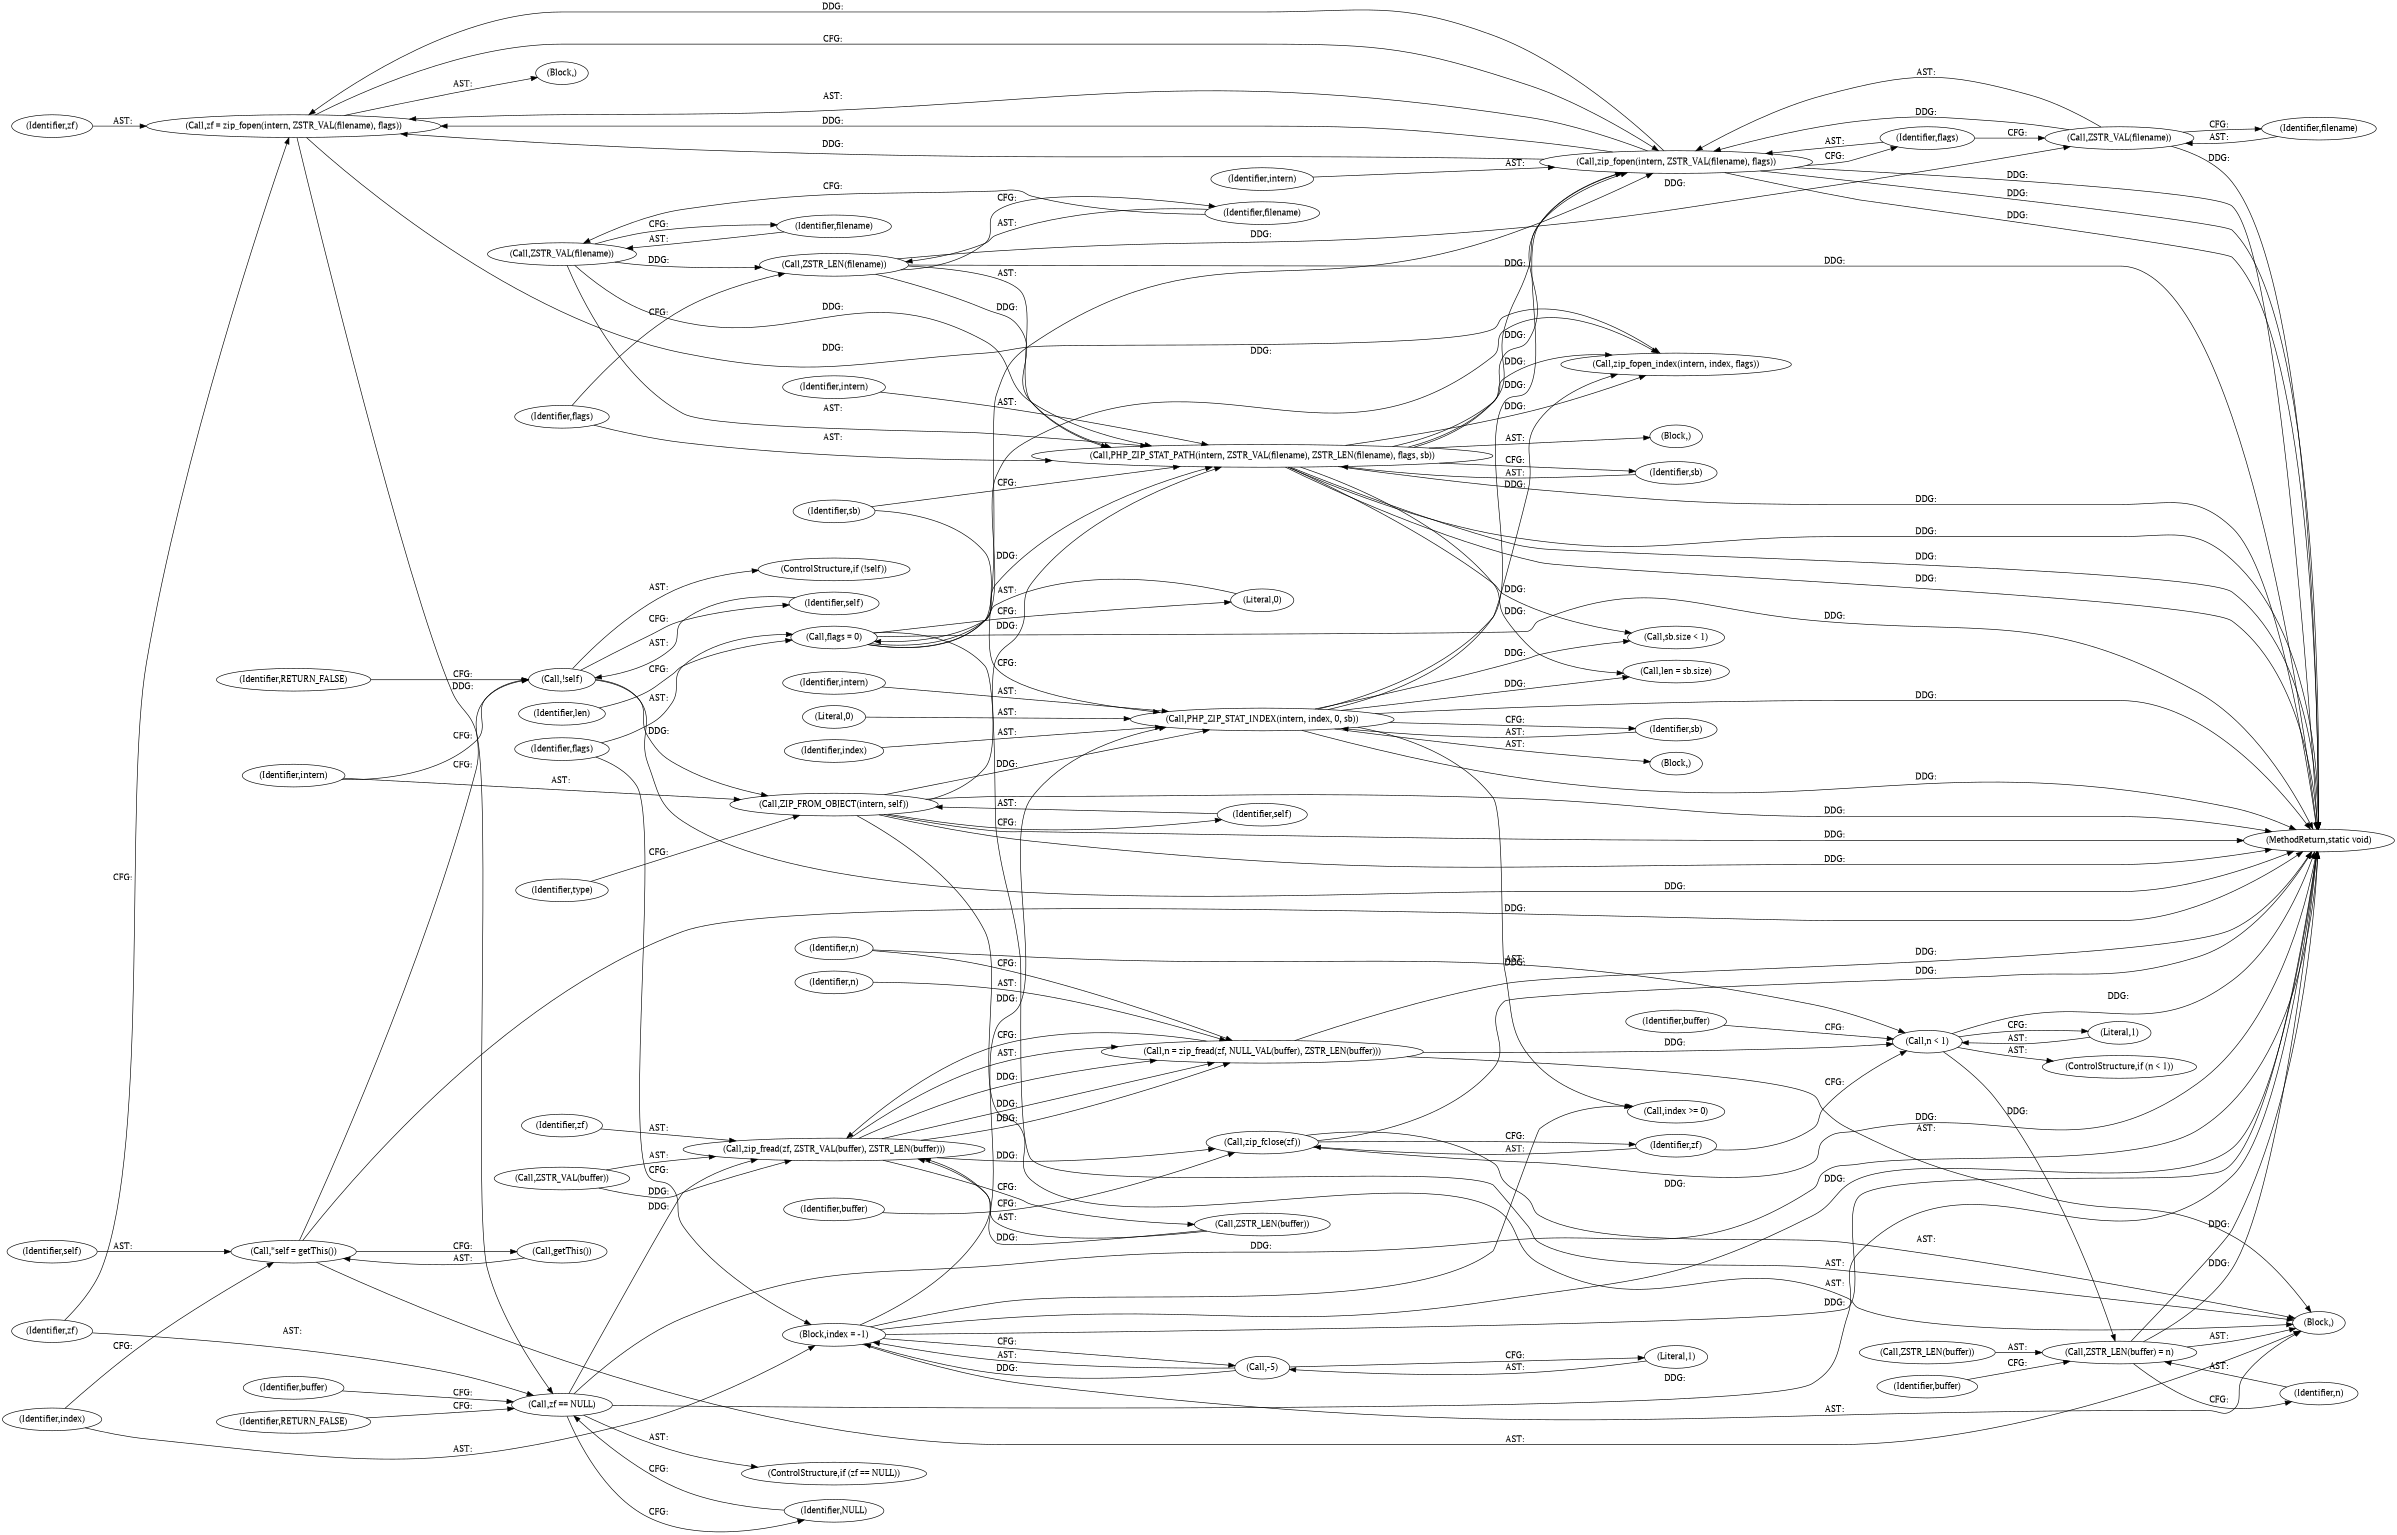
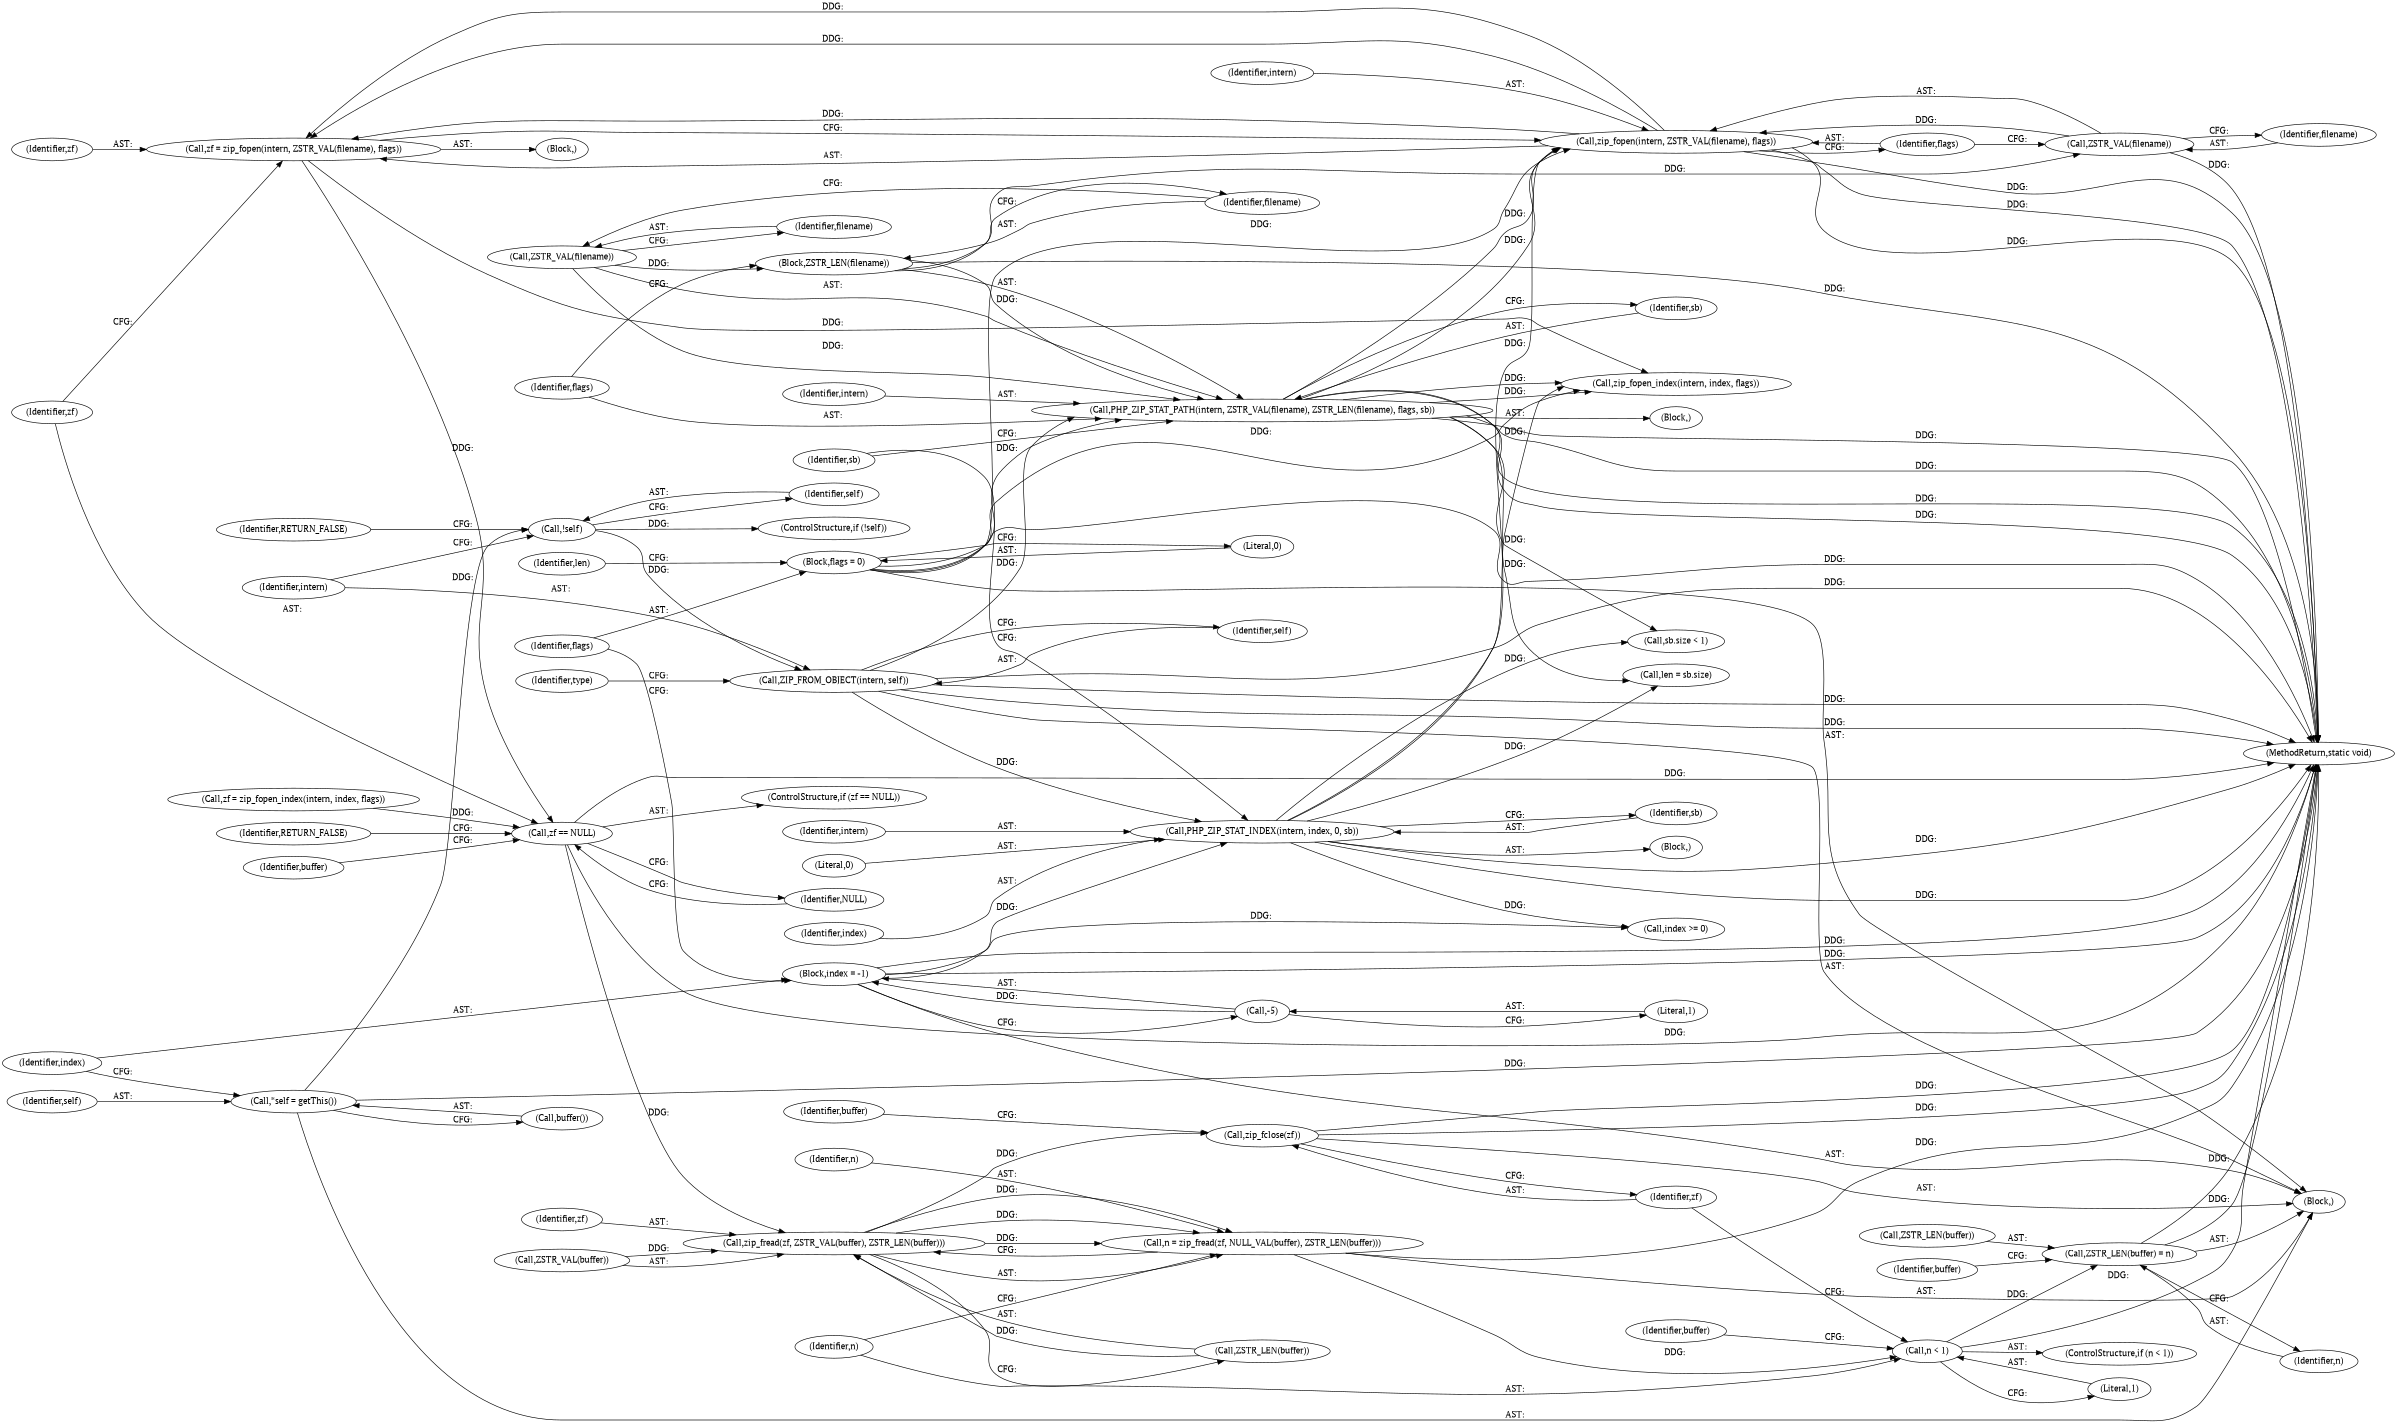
node "(Call,ZSTR_LEN(filename))": label "(Call,ZSTR_LEN(filename))" -> "(Block,ZSTR_LEN(filename))"
edge "(Call,!self)" -> "(ControlStructure,if (!self))": label "AST: " -> "DDG: "
node "(Call,flags = 0)": label "(Call,flags = 0)" -> "(Block,flags = 0)"
edge "(Call,*self = getThis())" -> "(Call,!self)": label "CFG: " -> "DDG: "
node "(Call,zf = zip_fopen_index(intern, index, flags))": added
edge "(Call,!self)" -> "(MethodReturn,static void)": removed, label "DDG:"
node "(Call,getThis())": label "(Call,getThis())" -> "(Call,buffer())"
